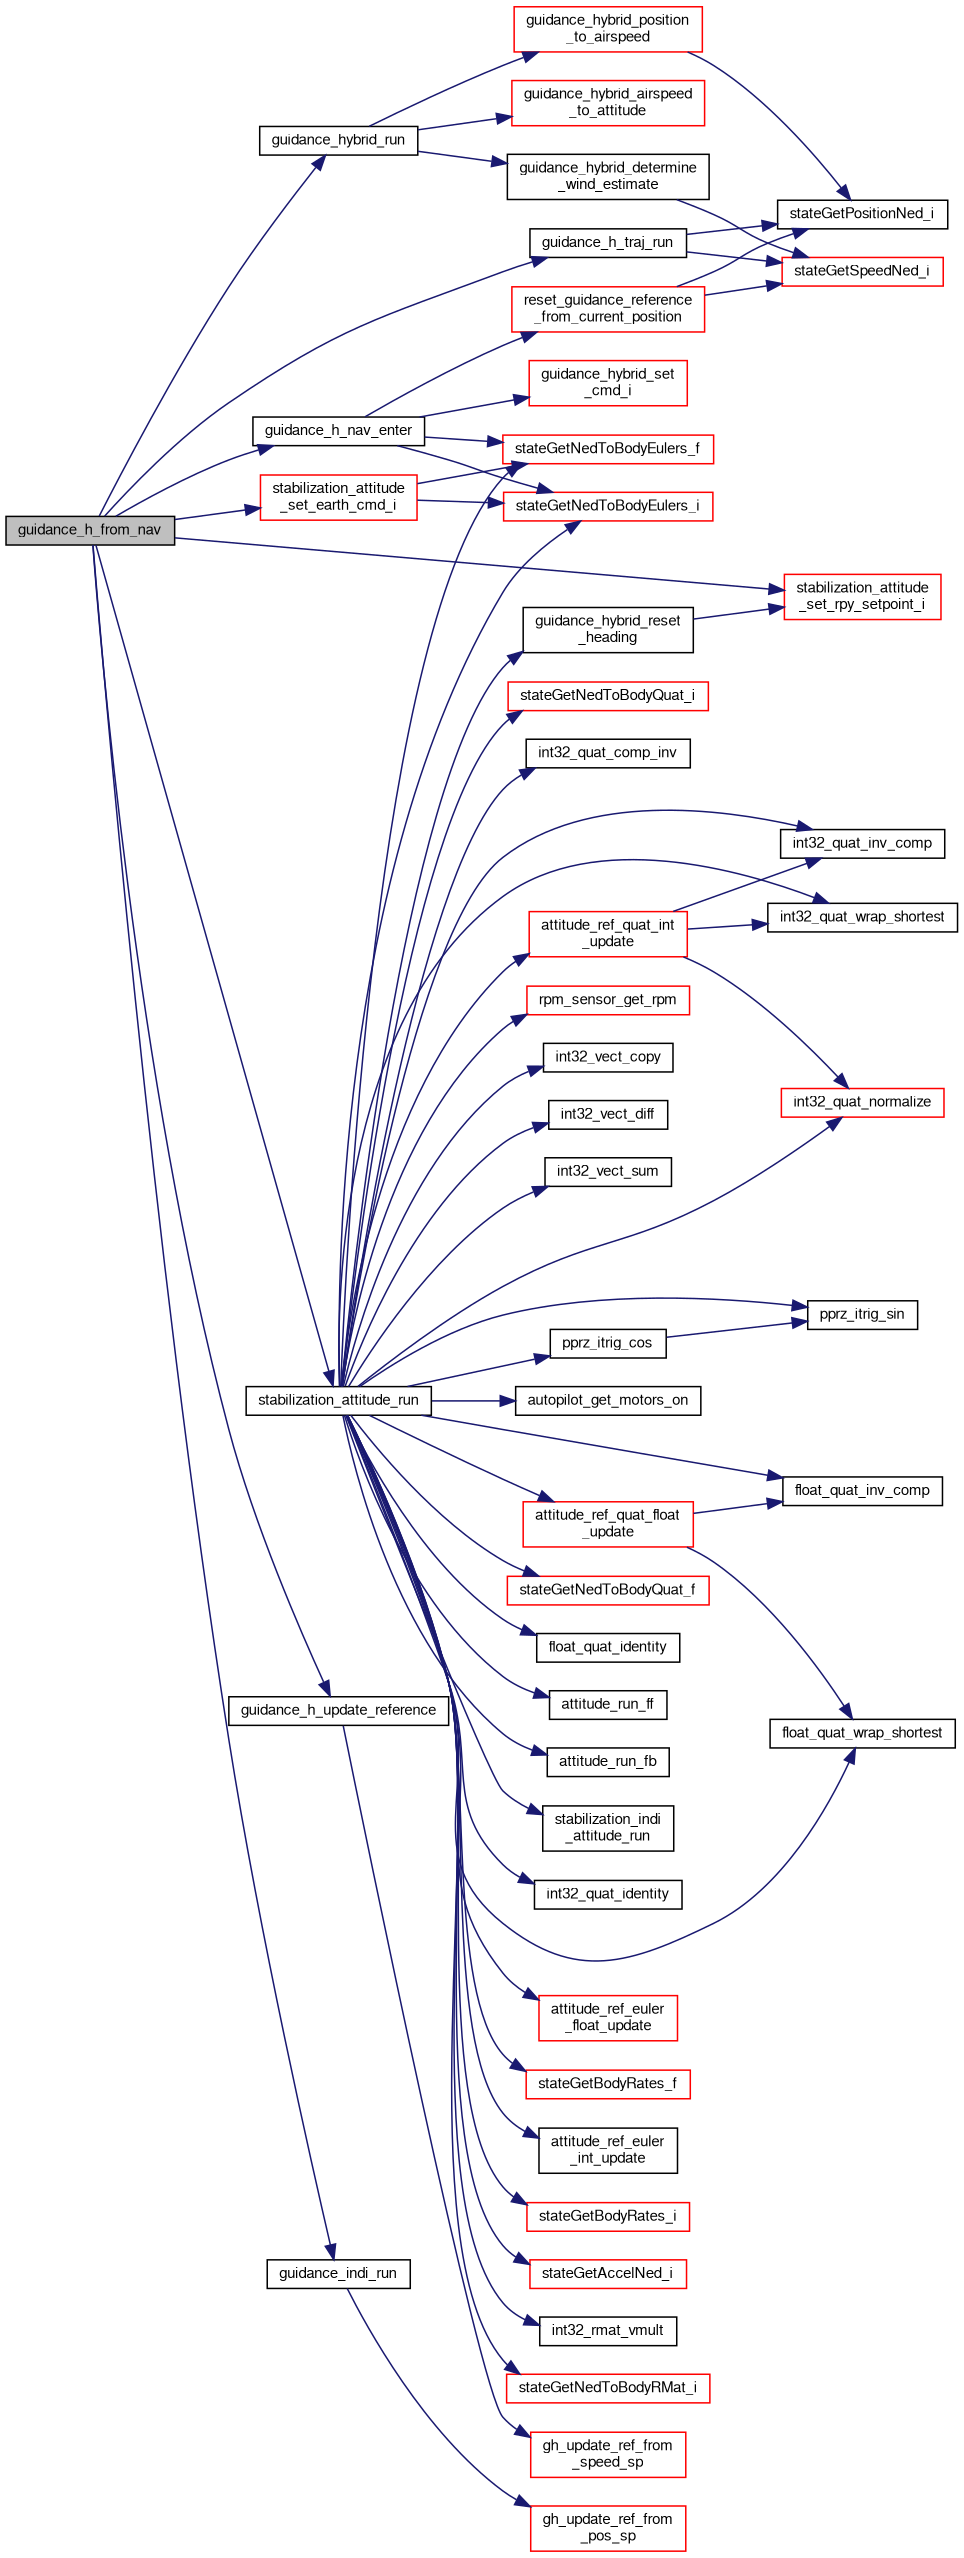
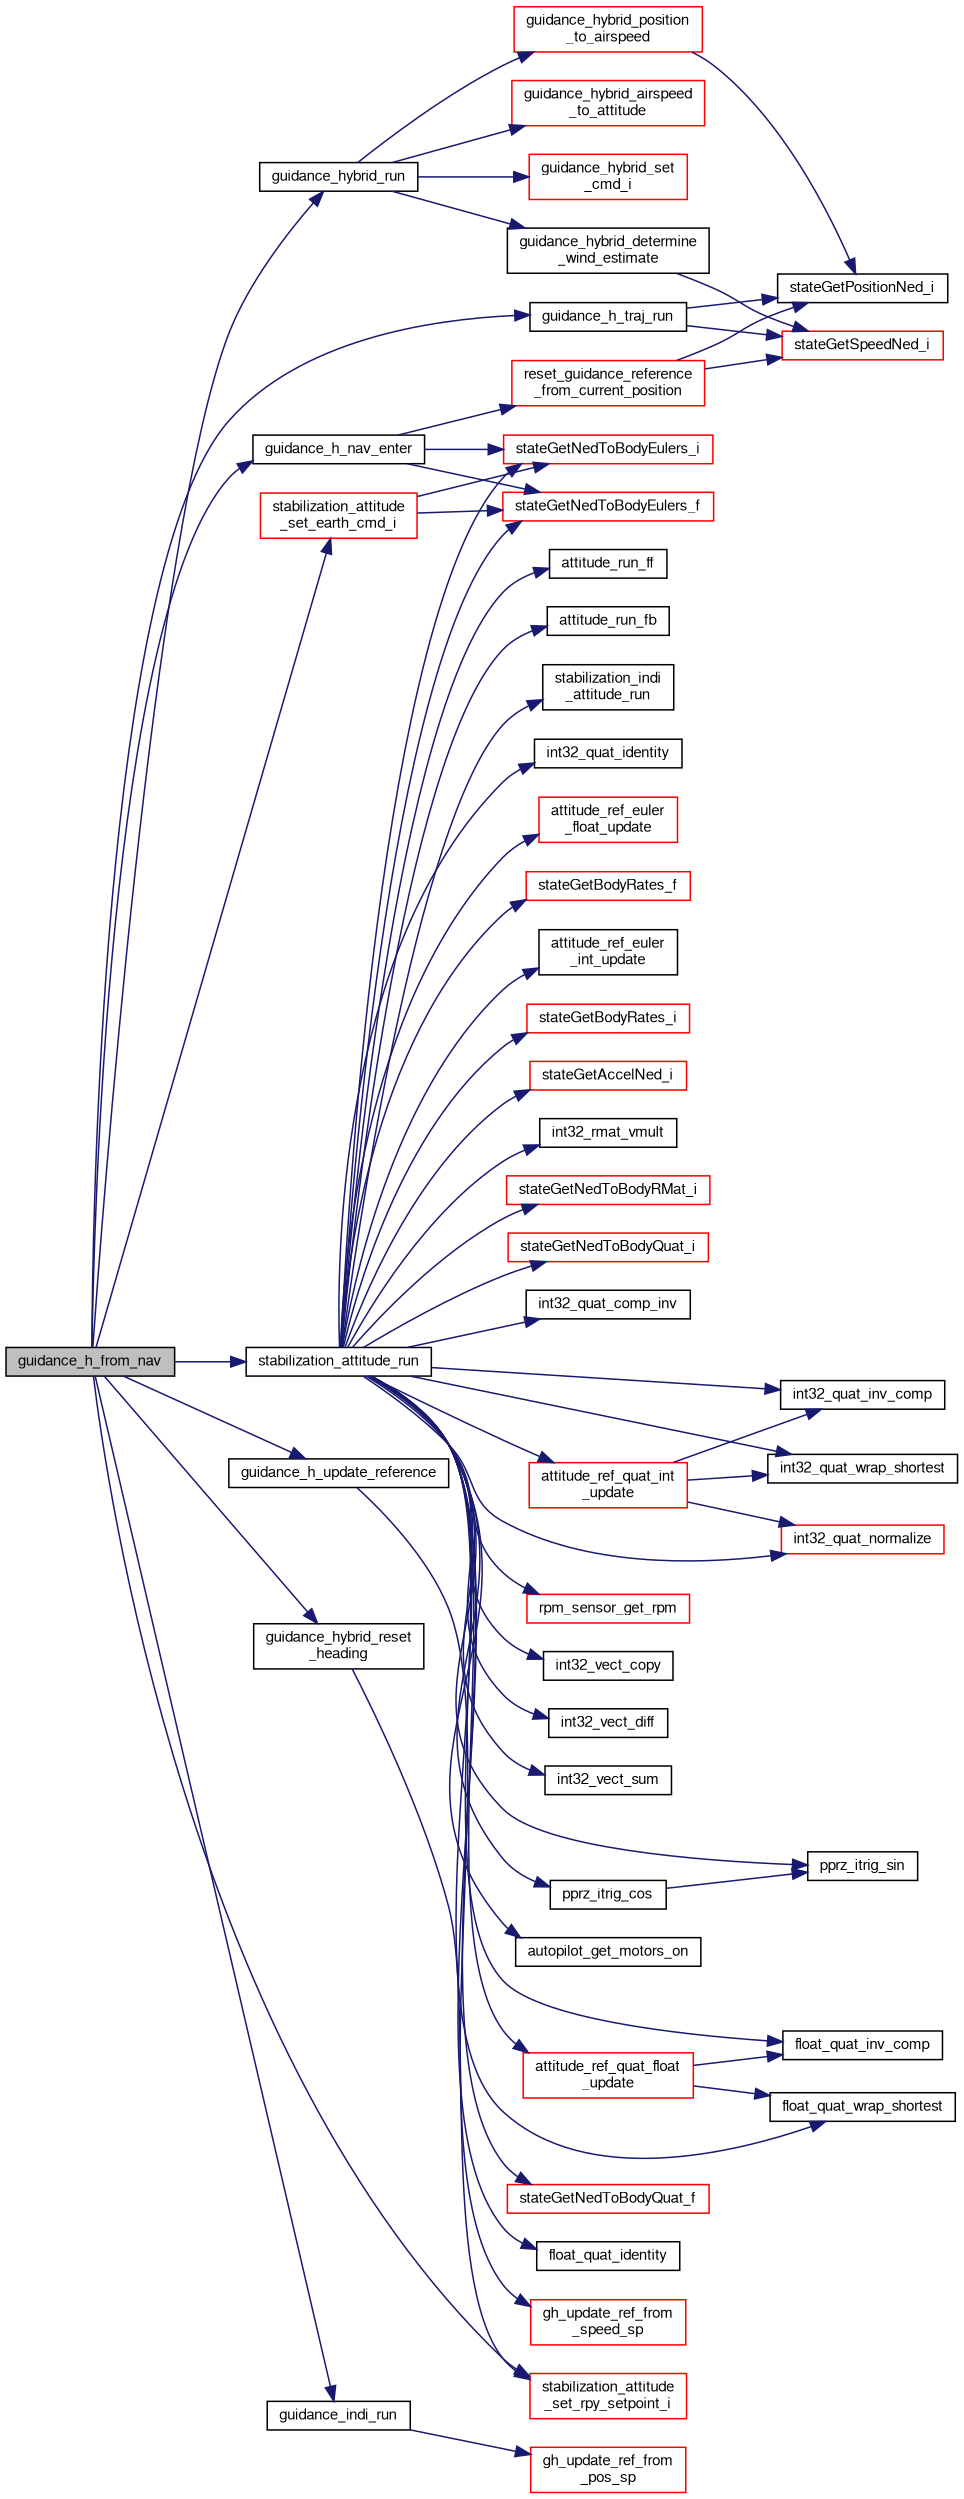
edge "guidance_h_nav_enter" -> "guidance_hybrid_set _cmd_i": now "guidance_hybrid_run" -> "guidance_hybrid_set _cmd_i"
edge "stabilization_attitude_run" -> "guidance_hybrid_reset _heading": now "guidance_h_from_nav" -> "guidance_hybrid_reset _heading"
